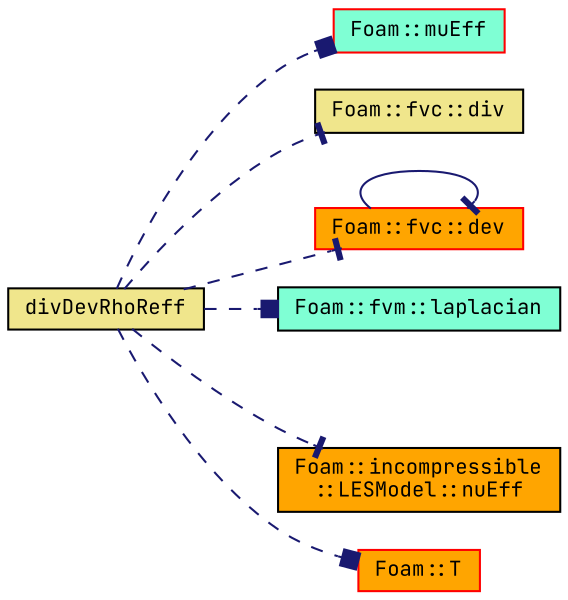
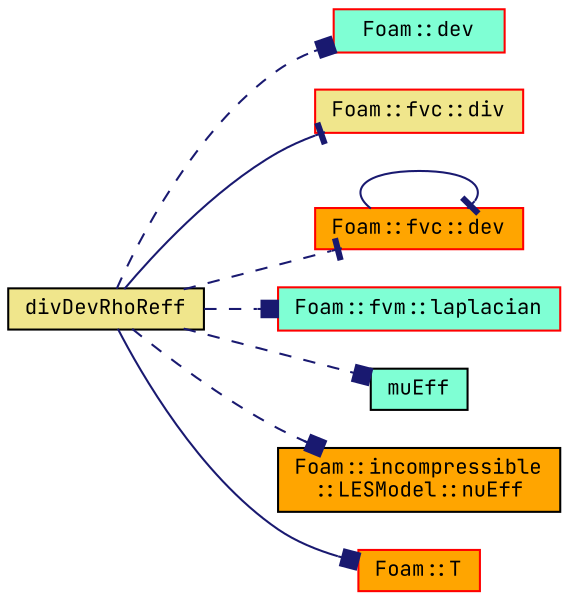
node "Foam::muEff": label "Foam::muEff" -> "Foam::dev"
node "Foam::fvc::div": color black -> red
edge "divDevRhoReff" -> "Foam::fvc::div": style dashed -> solid
node "Foam::fvm::laplacian": color black -> red
node "muEff": added
edge "divDevRhoReff" -> "Foam::incompressible ::LESModel::nuEff": arrowhead tee -> box
edge "divDevRhoReff" -> "Foam::T": style dashed -> solid
